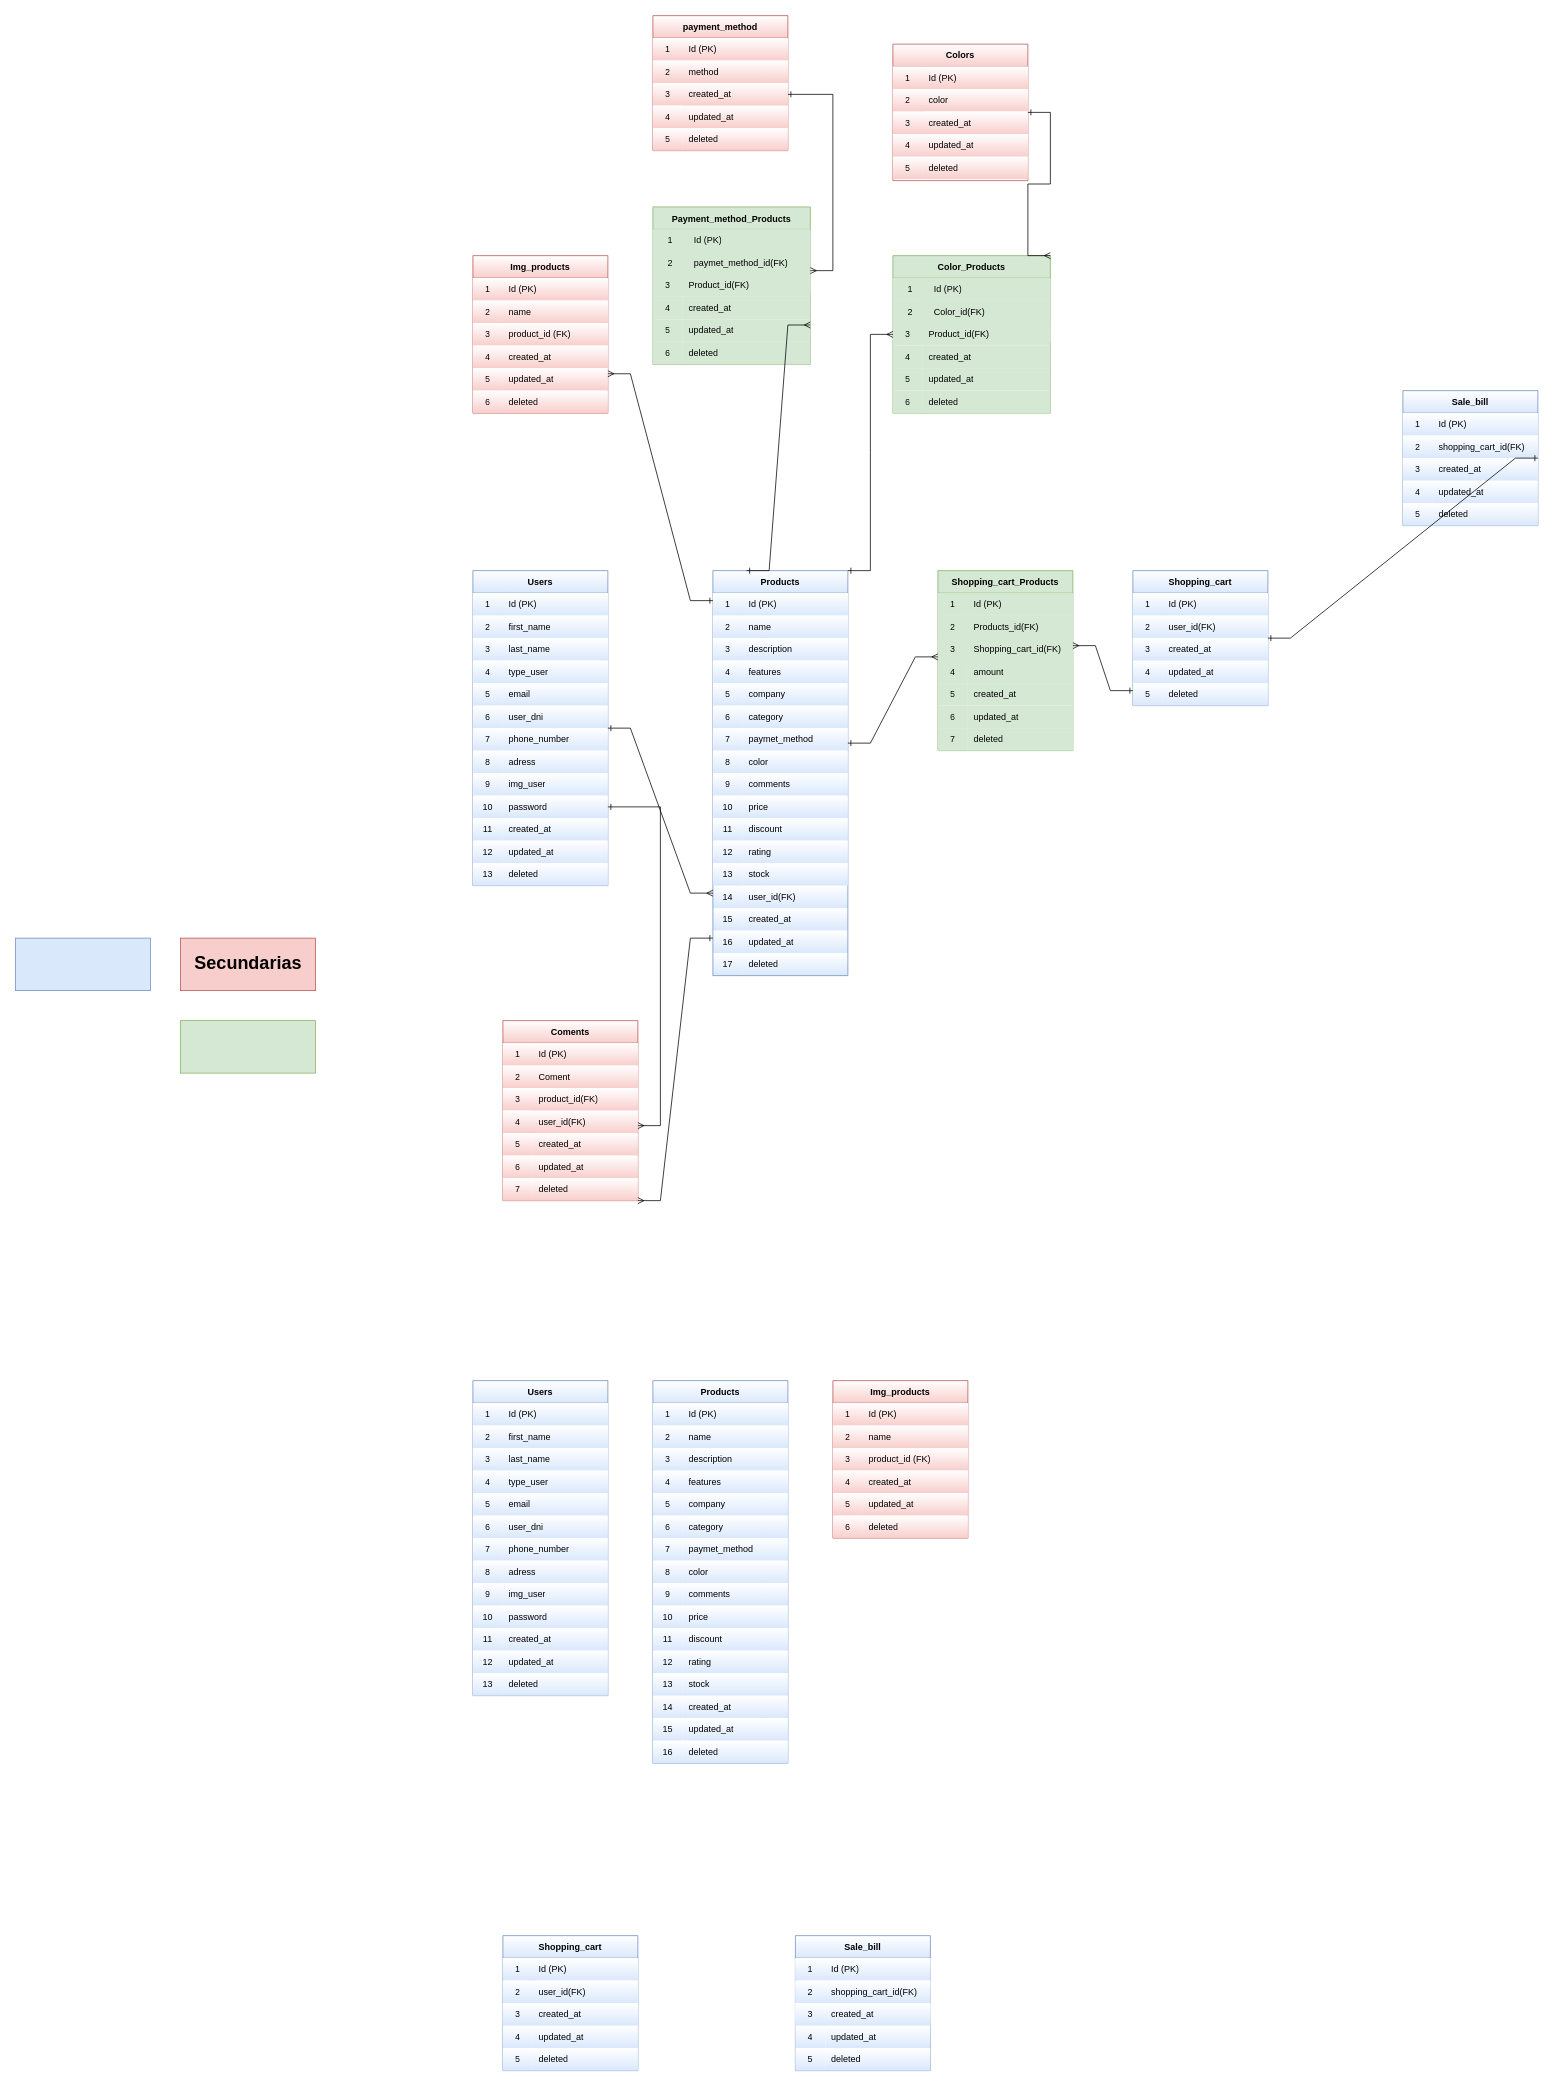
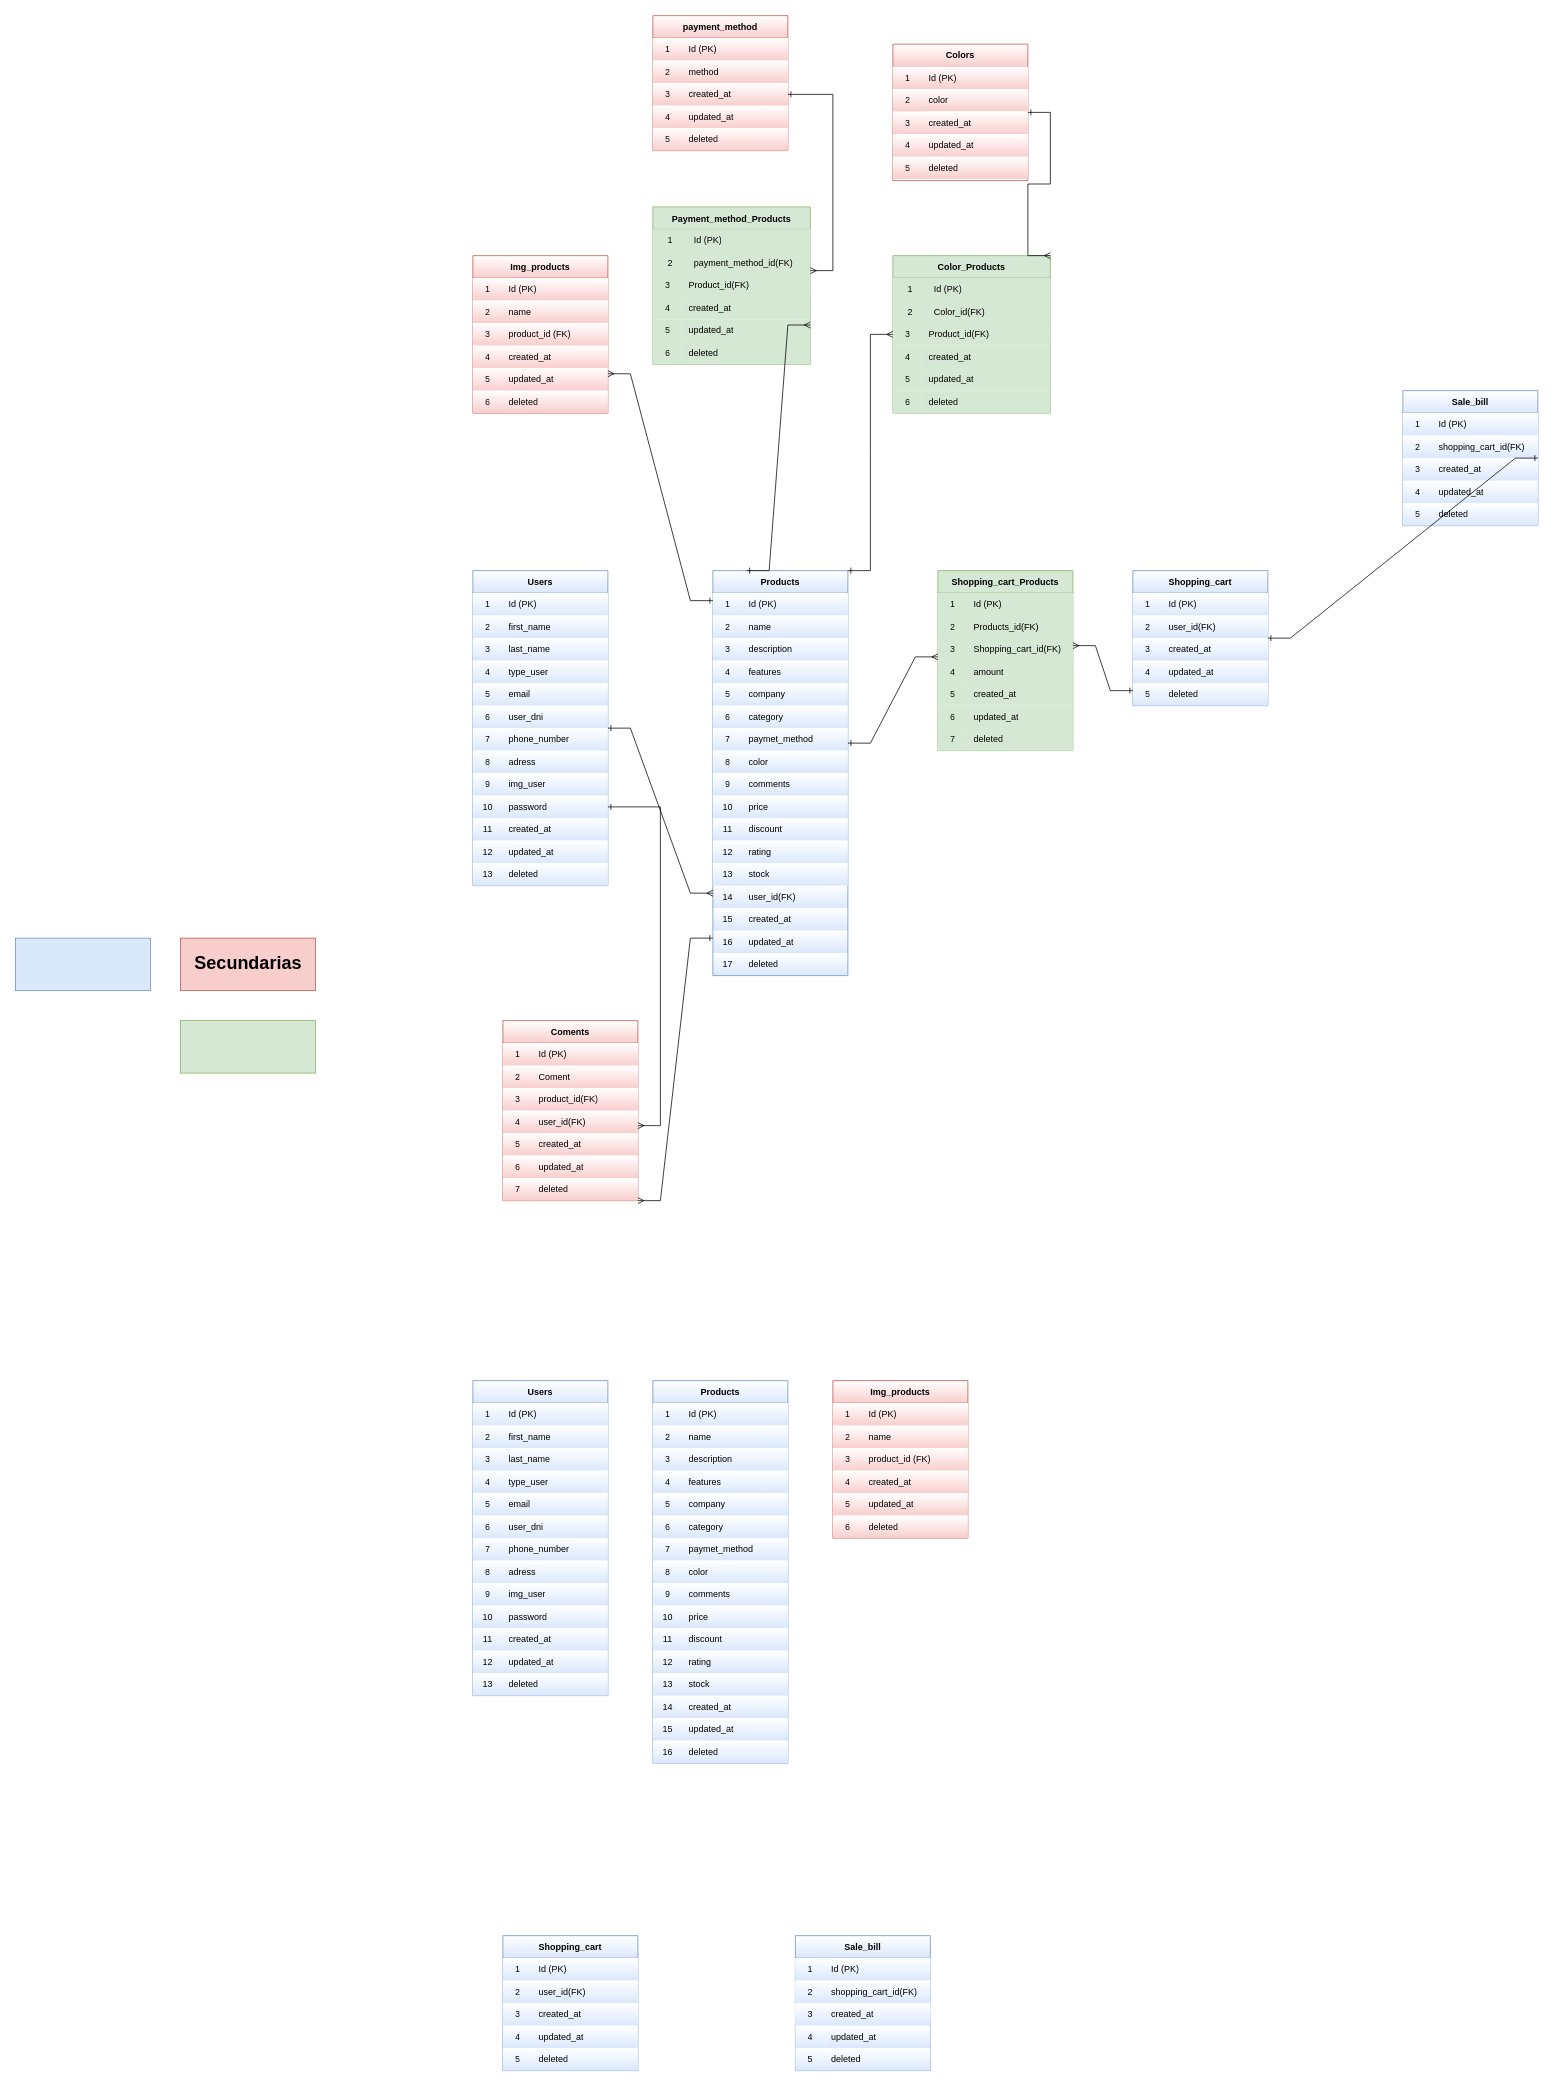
node "paymet_method_id(FK)": label "paymet_method_id(FK)" -> "payment_method_id(FK)"
